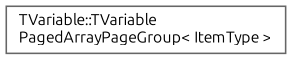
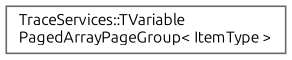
node "TVariable::TVariable PagedArrayPageGroup< ItemType >": label "TVariable::TVariable PagedArrayPageGroup< ItemType >" -> "TraceServices::TVariable PagedArrayPageGroup< ItemType >"
